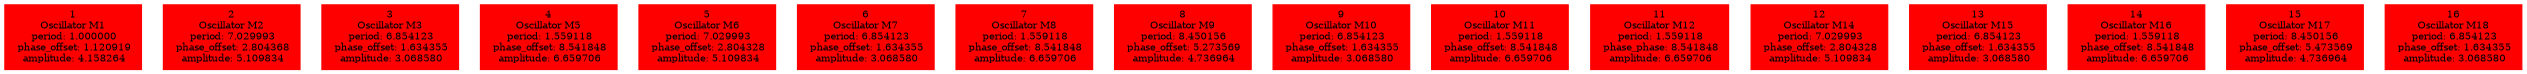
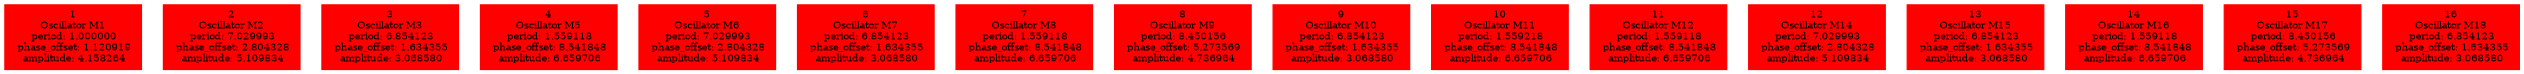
node "10": text "period: 1.559118" -> "period: 1.559218"
node "2": text "phase_offset: 2.804368" -> "phase_offset: 2.804328"
node "11": text "phase_phase: 8.541848" -> "phase_offset: 8.541848"
node "15": text "phase_offset: 5.473569" -> "phase_offset: 5.273569"
